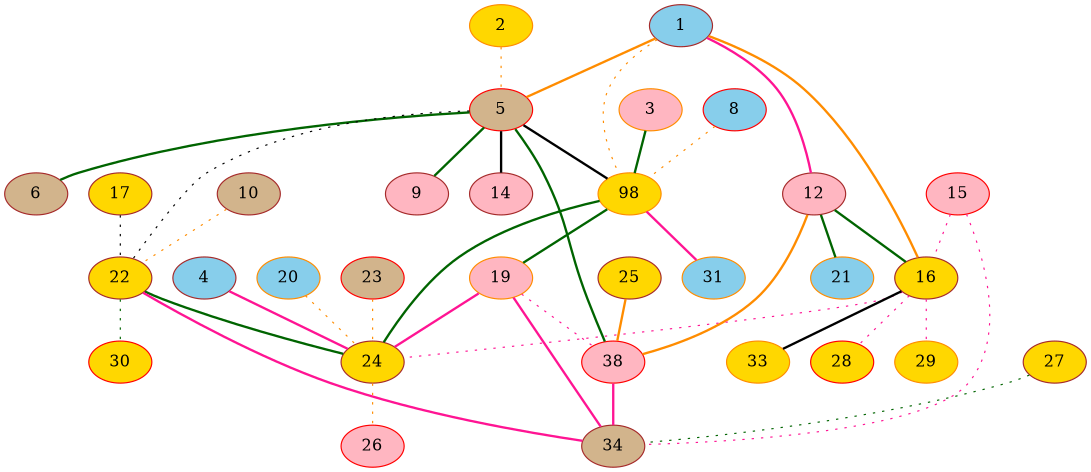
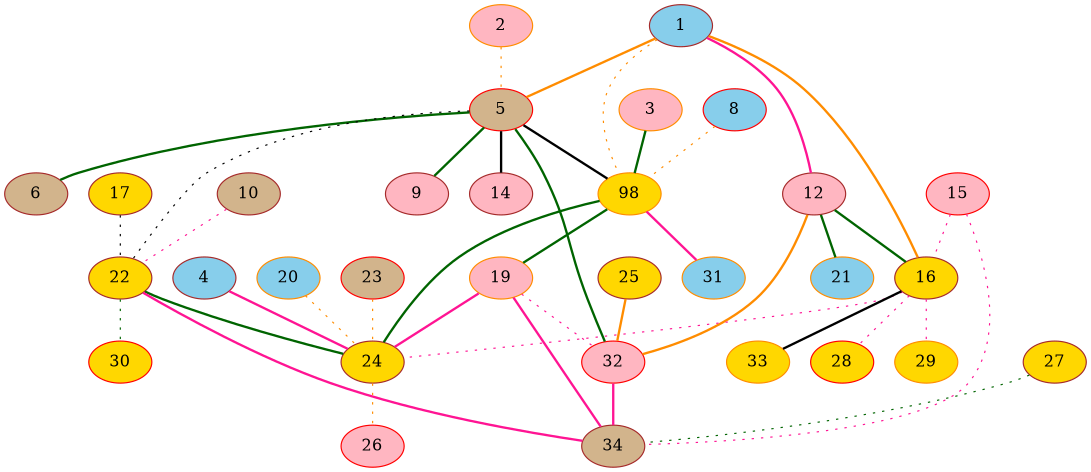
node "2": fillcolor gold -> lightpink
edge "10" -- "22": color darkorange -> deeppink
node "38": label "38" -> "32"
